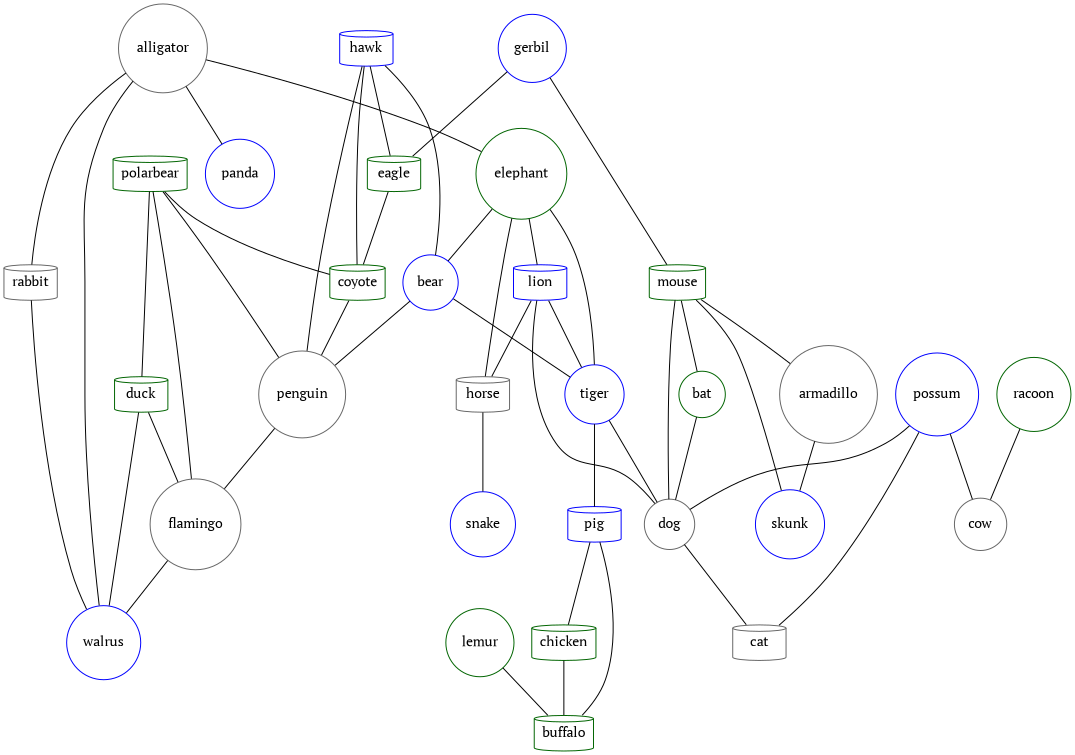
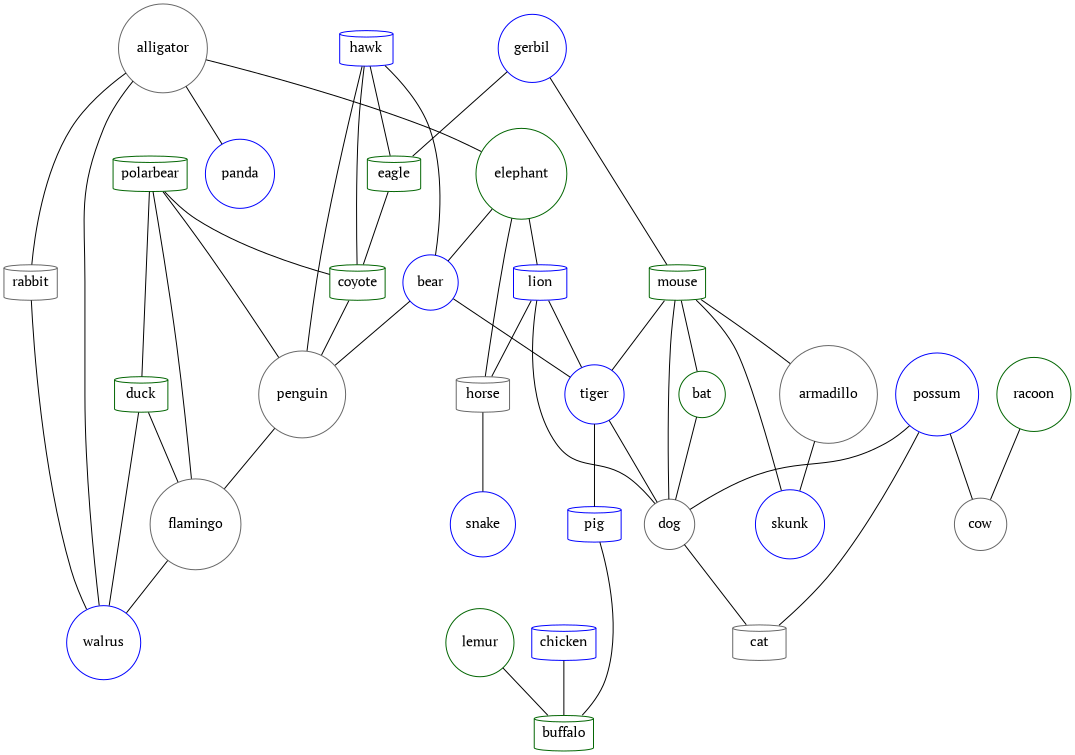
edge "elephant" -- "tiger": now "mouse" -- "tiger"
edge "pig" -- "chicken": removed
node "chicken": color darkgreen -> blue
